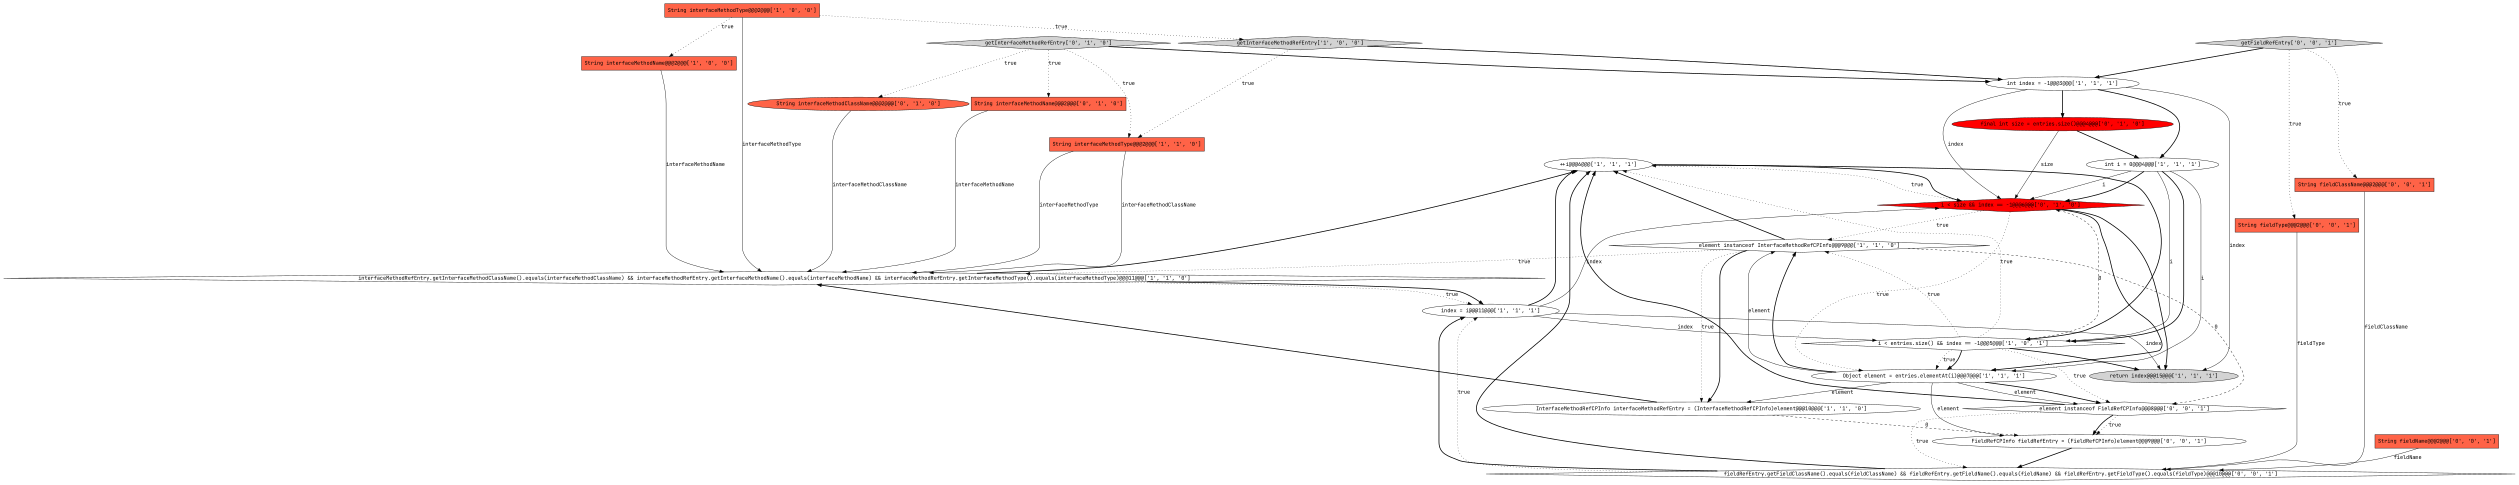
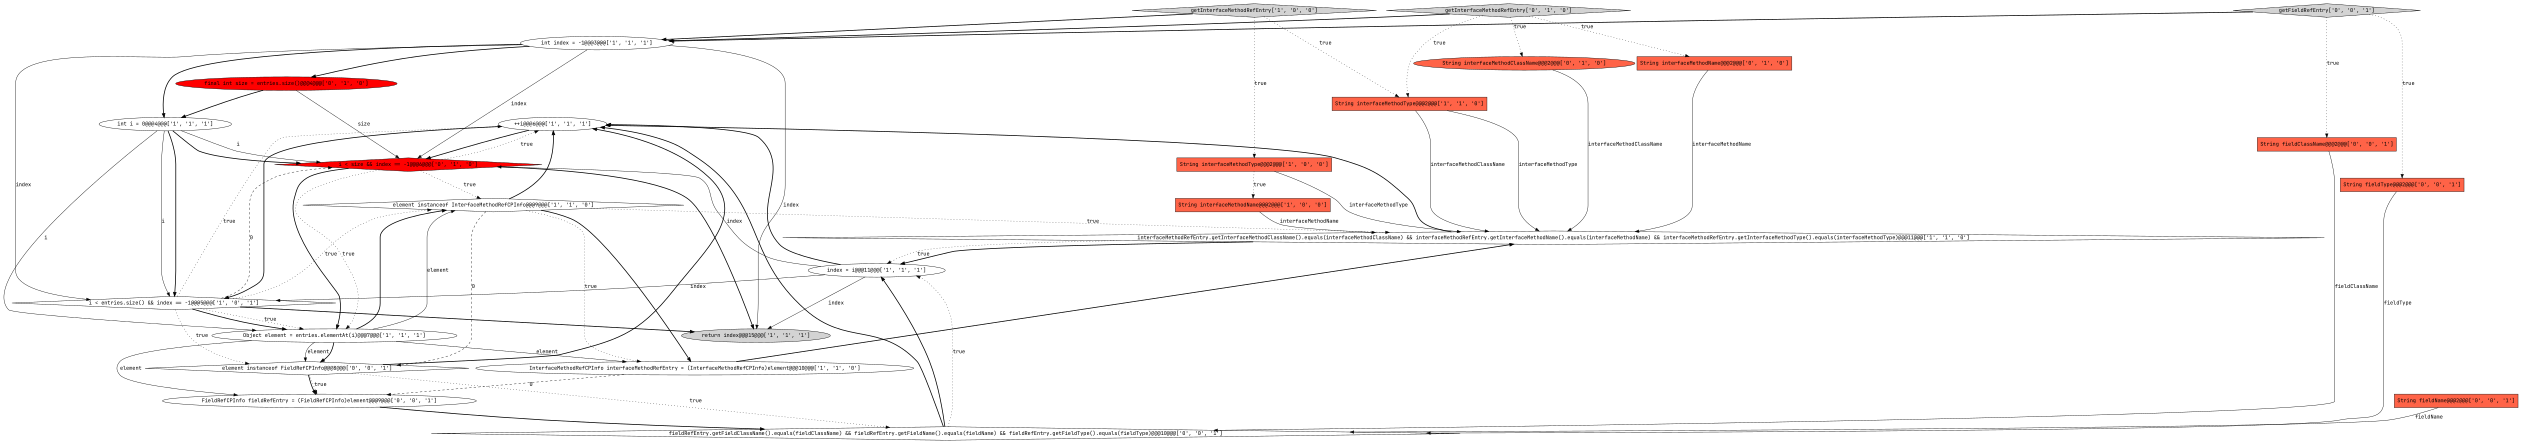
edge "String interfaceMethodType@@@2@@@['1', '0', '0']" -> "getInterfaceMethodRefEntry['1', '0', '0']": reversed
edge "int index = -1@@@3@@@['1', '1', '1']" -> "i < entries.size() && index == -1@@@5@@@['1', '0', '1']": added, label "index"
